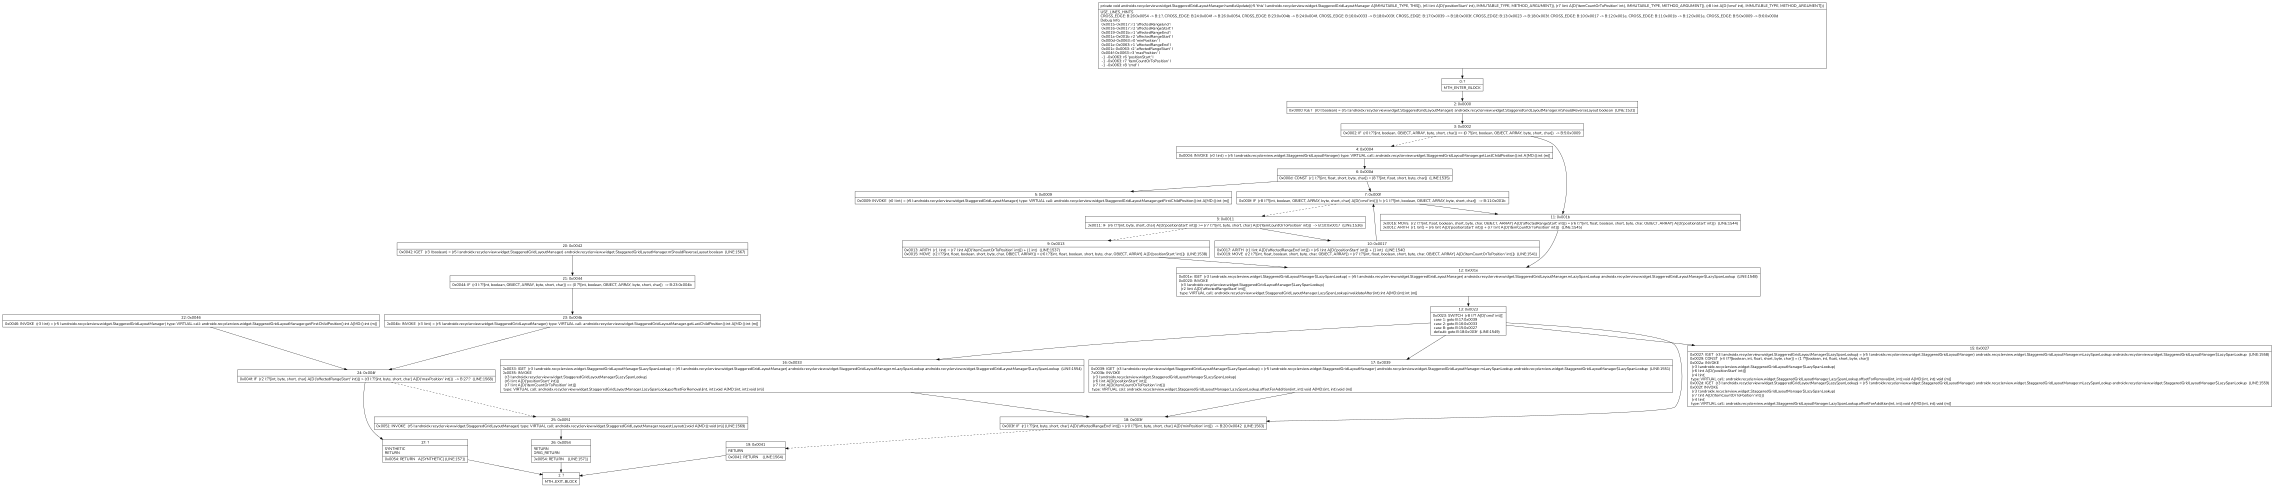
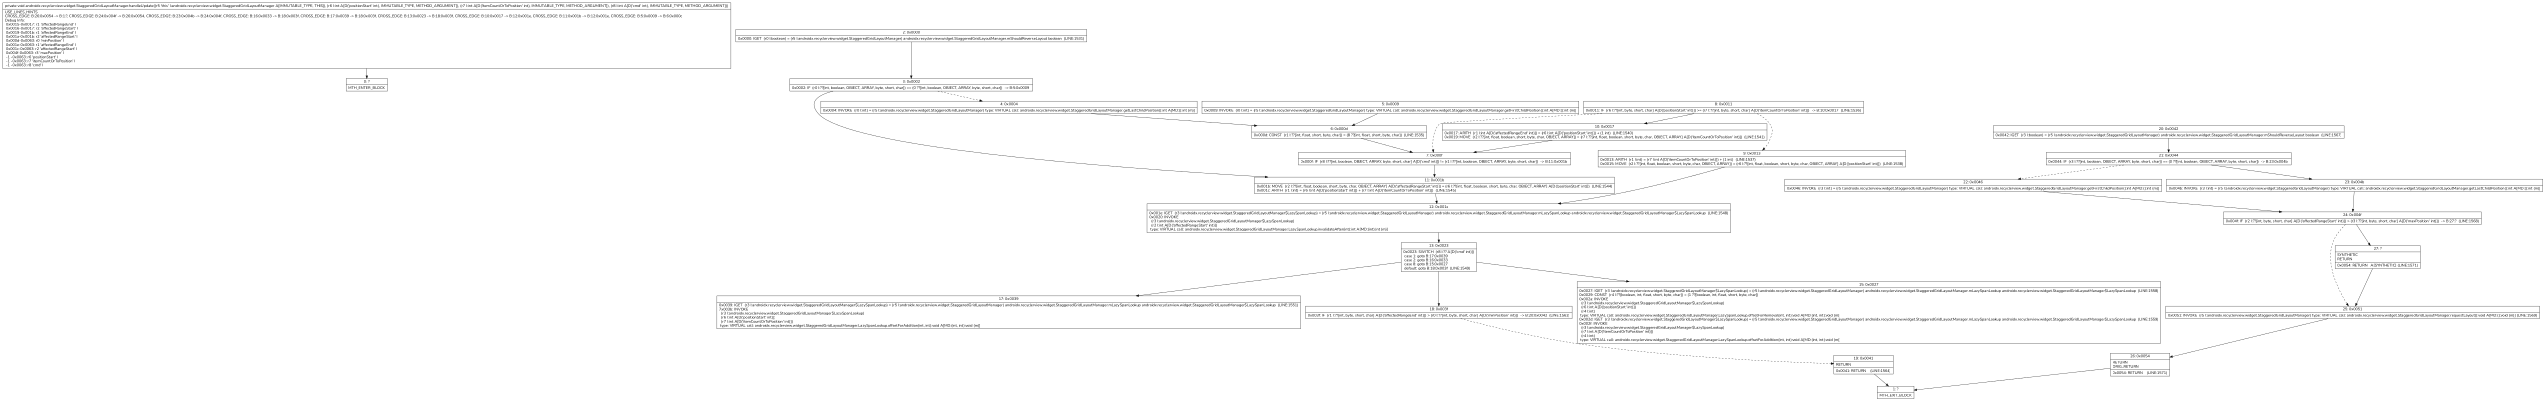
edge "0: ?" -> "2: 0x0000": removed
edge "21: 0x0044" -> "22: 0x0046": added
edge "6: 0x000d" -> "5: 0x0009": reversed
edge "7: 0x000f" -> "8: 0x0011": reversed
node "16: 0x0033": removed
edge "17: 0x0039" -> "18: 0x003f": removed
edge "27: ?" -> "1: ?": now "27: ?" -> "25: 0x0051"
